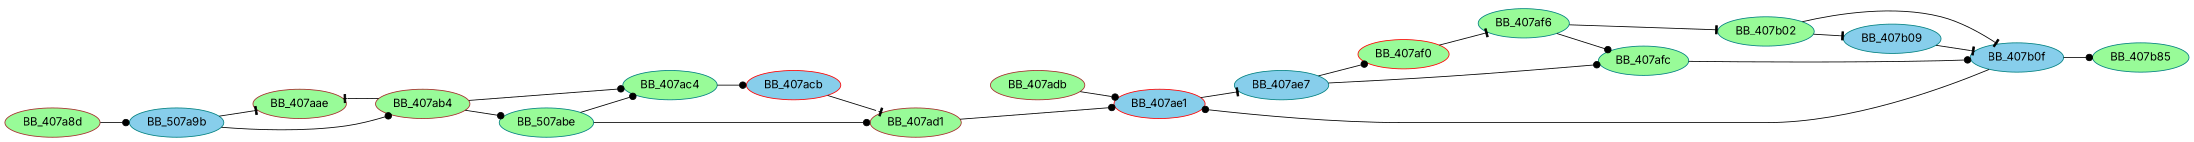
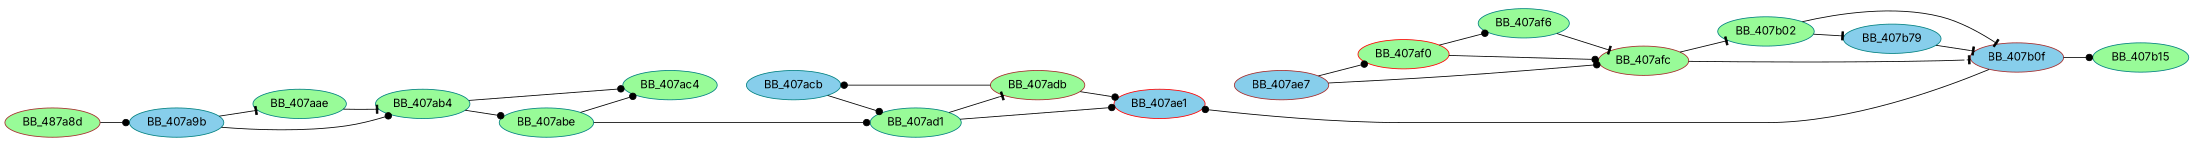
edge "BB_407af6" -> "BB_407b02": now "BB_407afc" -> "BB_407b02"
edge "BB_407af0" -> "BB_407af6": arrowhead tee -> dot
node "BB_407b09": label "BB_407b09" -> "BB_407b79"
edge "BB_407af6" -> "BB_407afc": arrowhead dot -> tee
edge "BB_407af0" -> "BB_407afc": added
node "BB_407b0f": color teal -> brown
node "BB_407b85": label "BB_407b85" -> "BB_407b15"
node "BB_407afc": color teal -> brown
edge "BB_407afc" -> "BB_407b0f": arrowhead dot -> tee
edge "BB_407ac4" -> "BB_407acb": now "BB_407adb" -> "BB_407acb"
node "BB_407acb": color red -> teal
node "BB_407ae7": color teal -> brown
edge "BB_407ae1" -> "BB_407ae7": removed
edge "BB_407ab4" -> "BB_407aae": reversed
edge "BB_407acb" -> "BB_407ad1": arrowhead tee -> dot
node "BB_407aae": color brown -> teal
node "BB_407ab4": color brown -> teal
edge "BB_407ad1" -> "BB_407adb": added
node "BB_407a8d": label "BB_407a8d" -> "BB_487a8d"
node "BB_507a9b": label "BB_507a9b" -> "BB_407a9b"
node "BB_507abe": label "BB_507abe" -> "BB_407abe"
node "BB_407ad1": color brown -> teal
